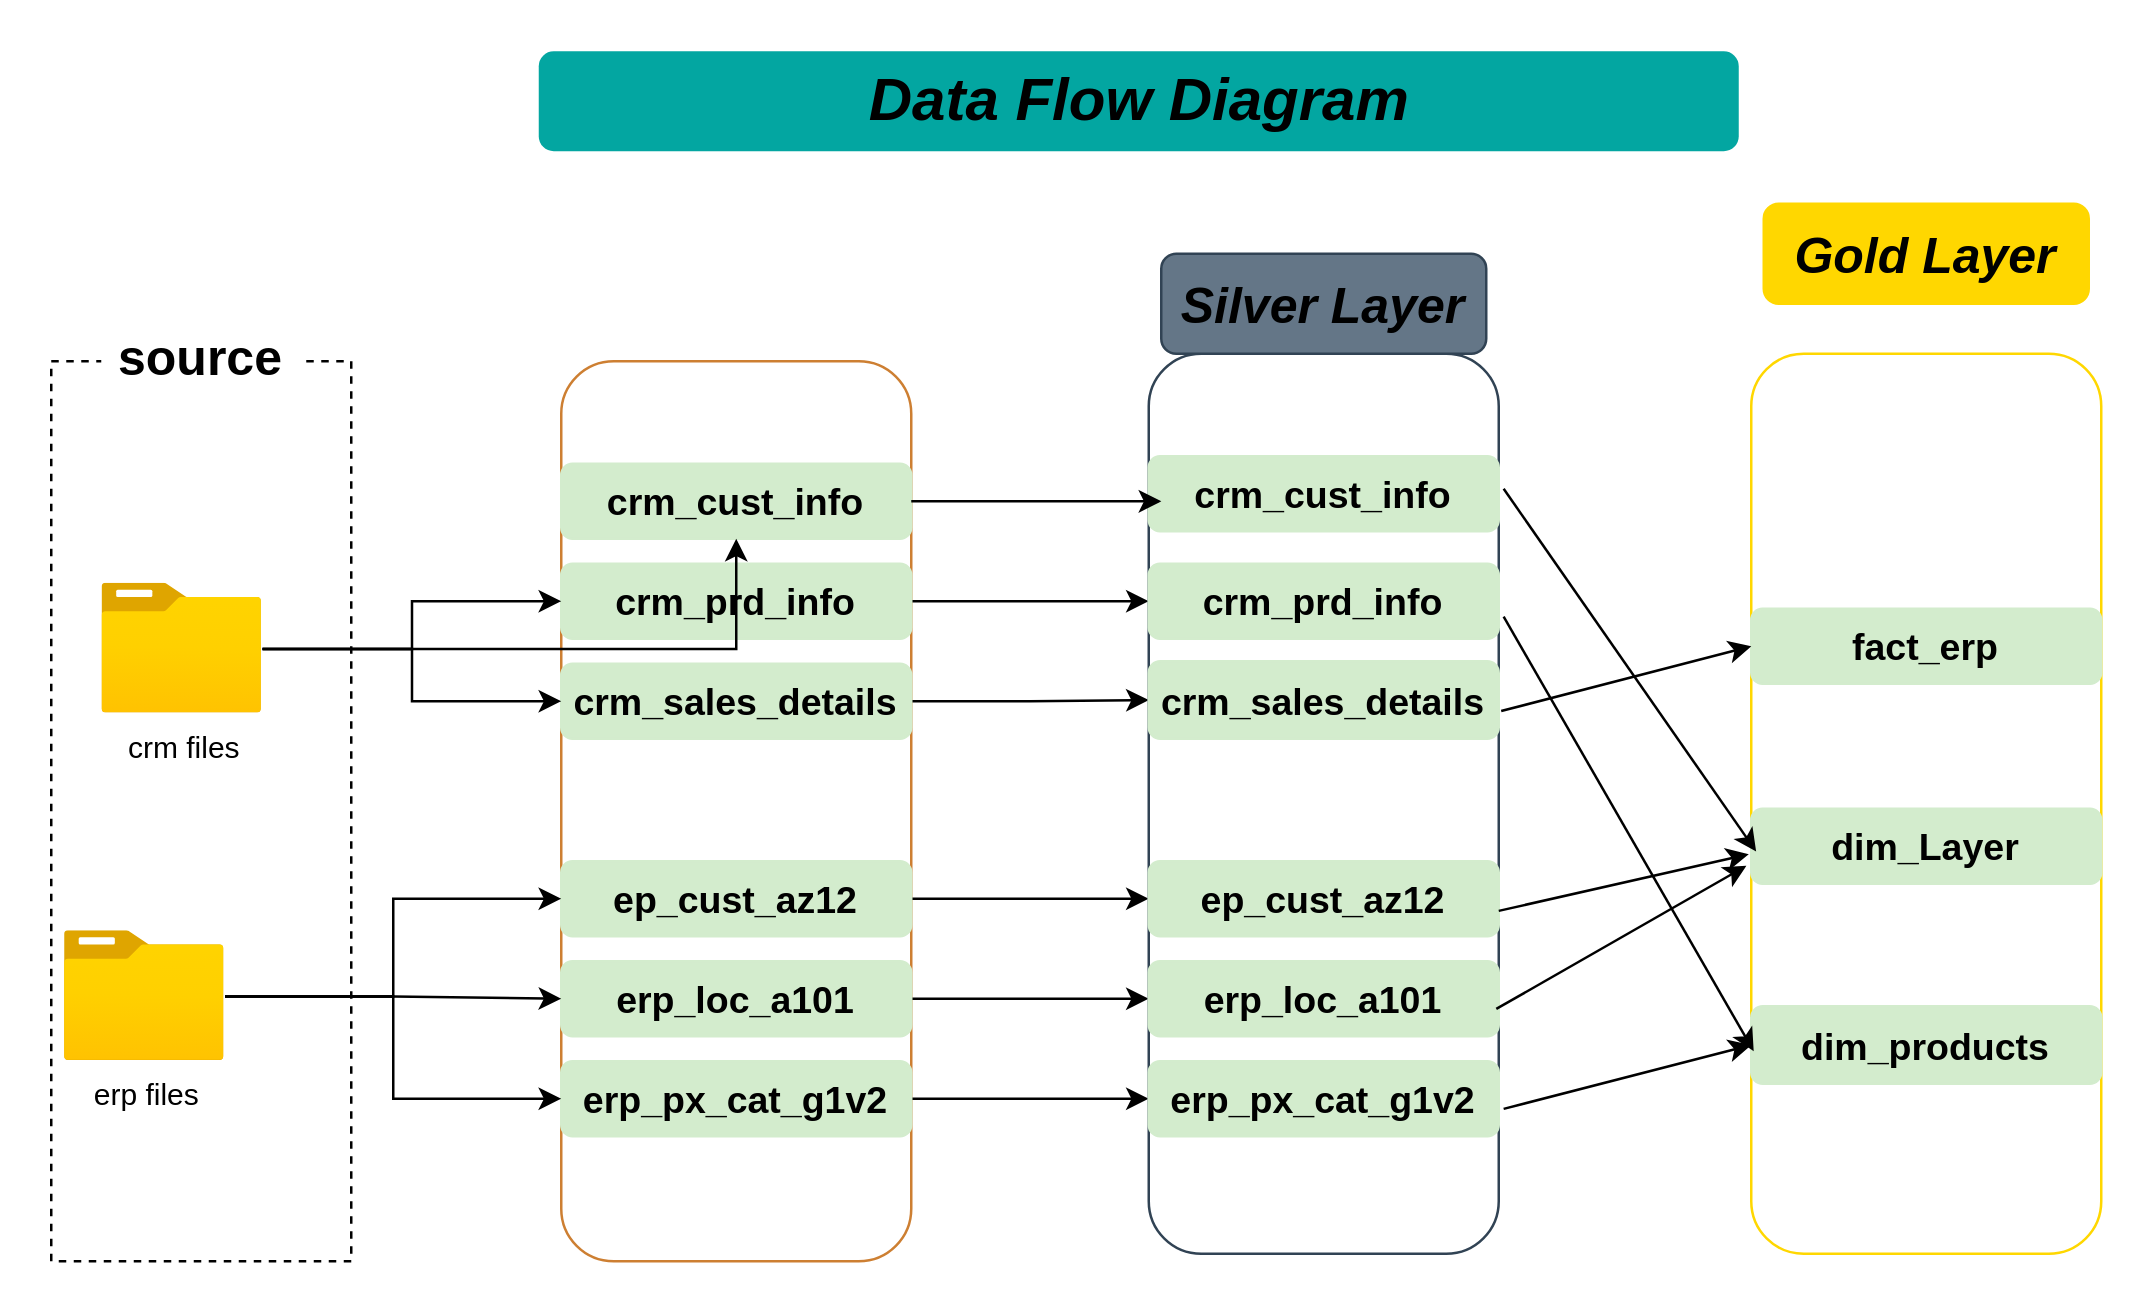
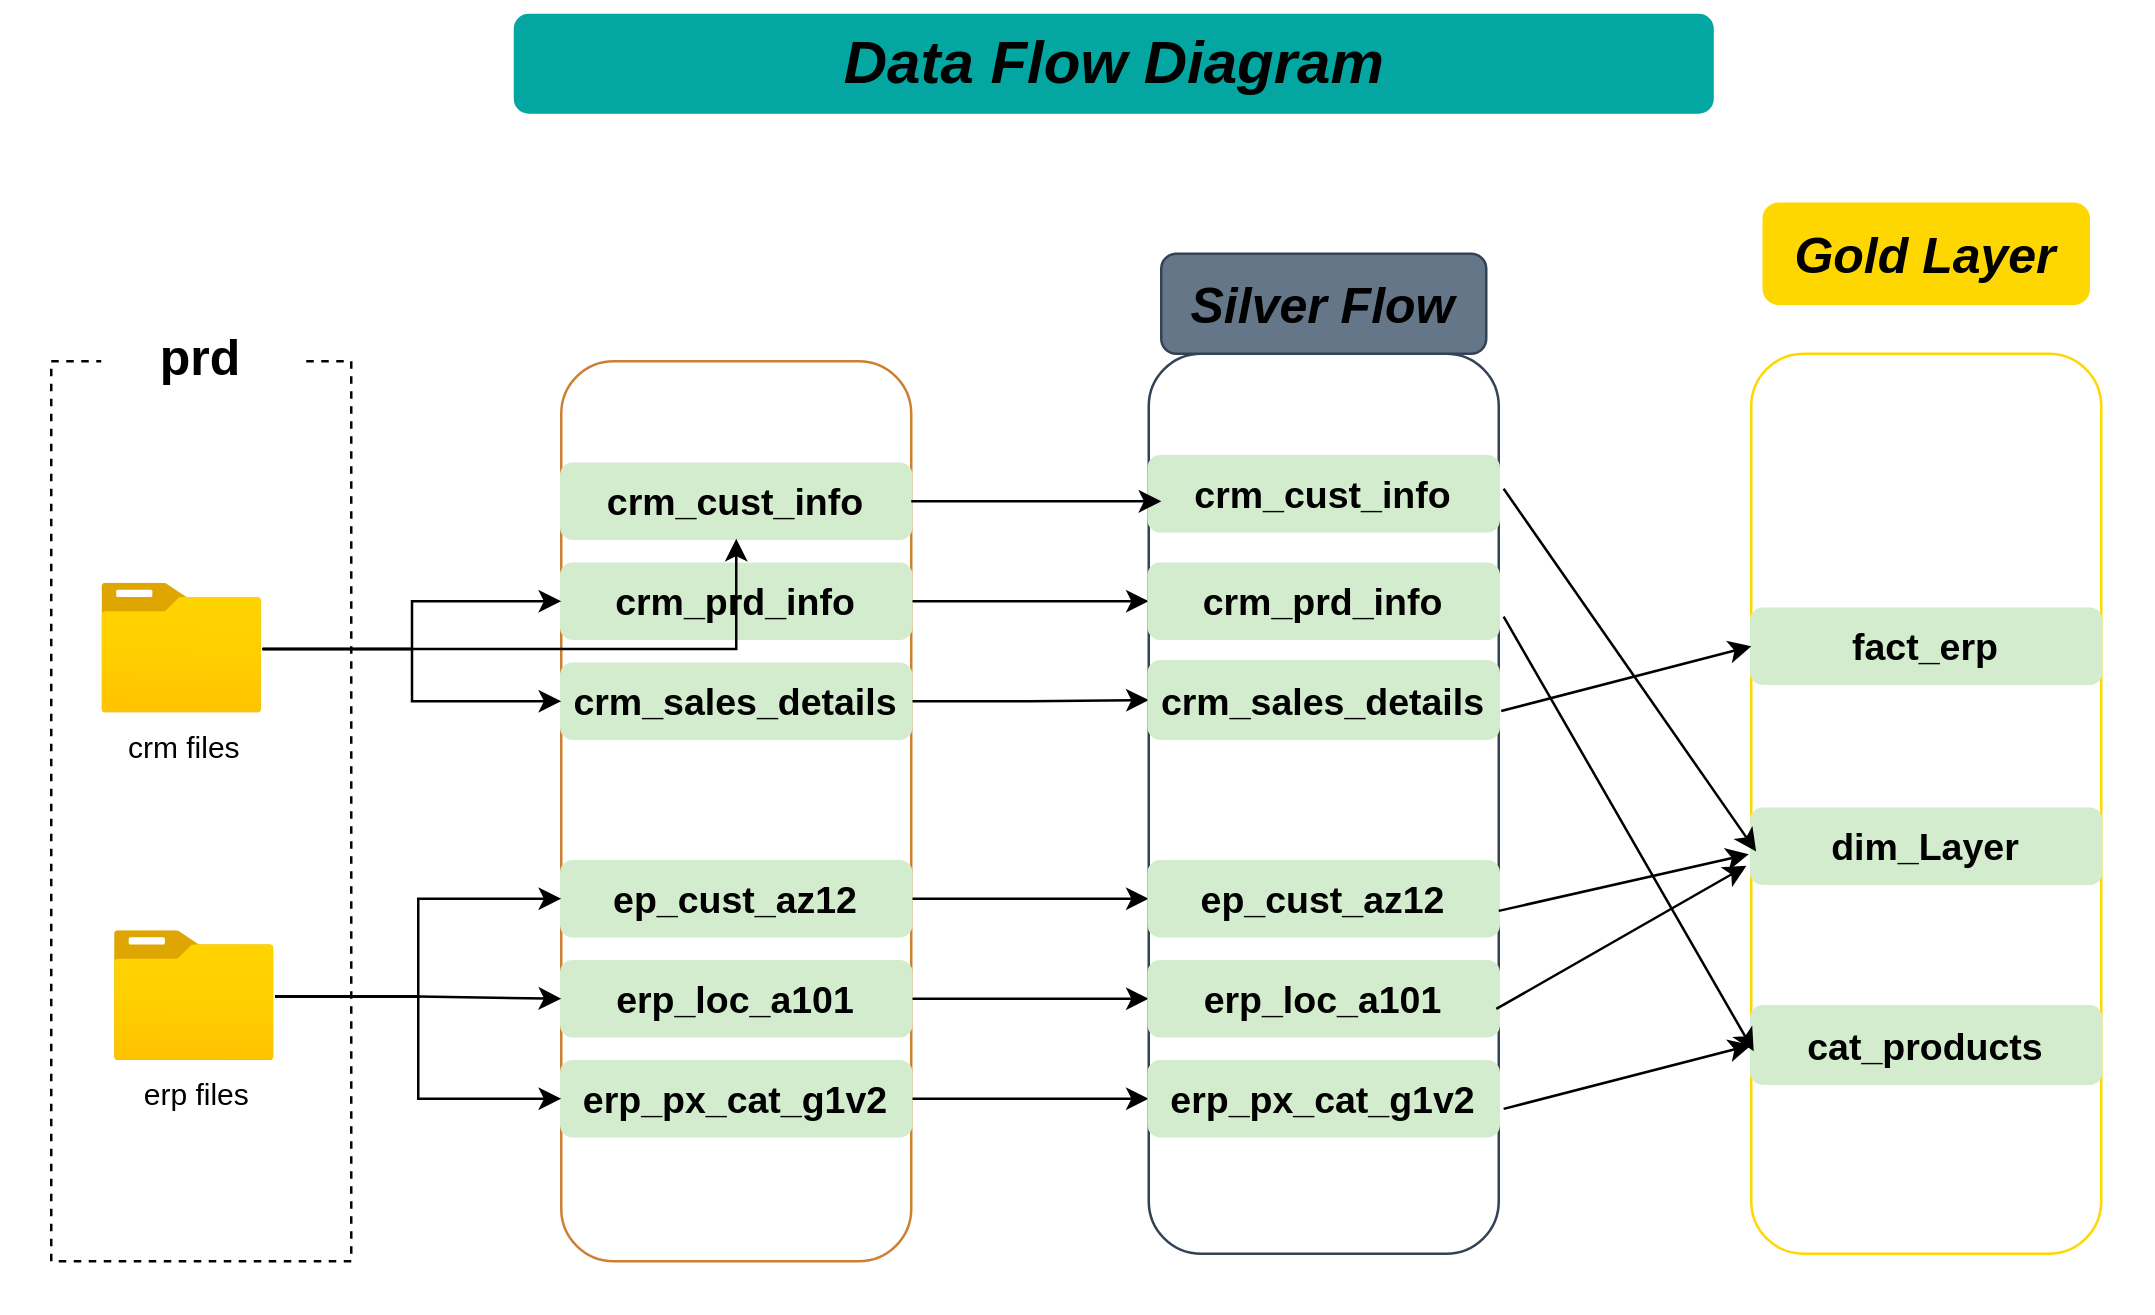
node "Data Flow Diagram": moved (1139, 101) -> (1114, 64)
node "Silver Layer": label "Silver Layer" -> "Silver Flow"
node "source": label "source" -> "prd"
node "erp files": moved (145, 996) -> (195, 996)
node "dim_products": label "dim_products" -> "cat_products"
